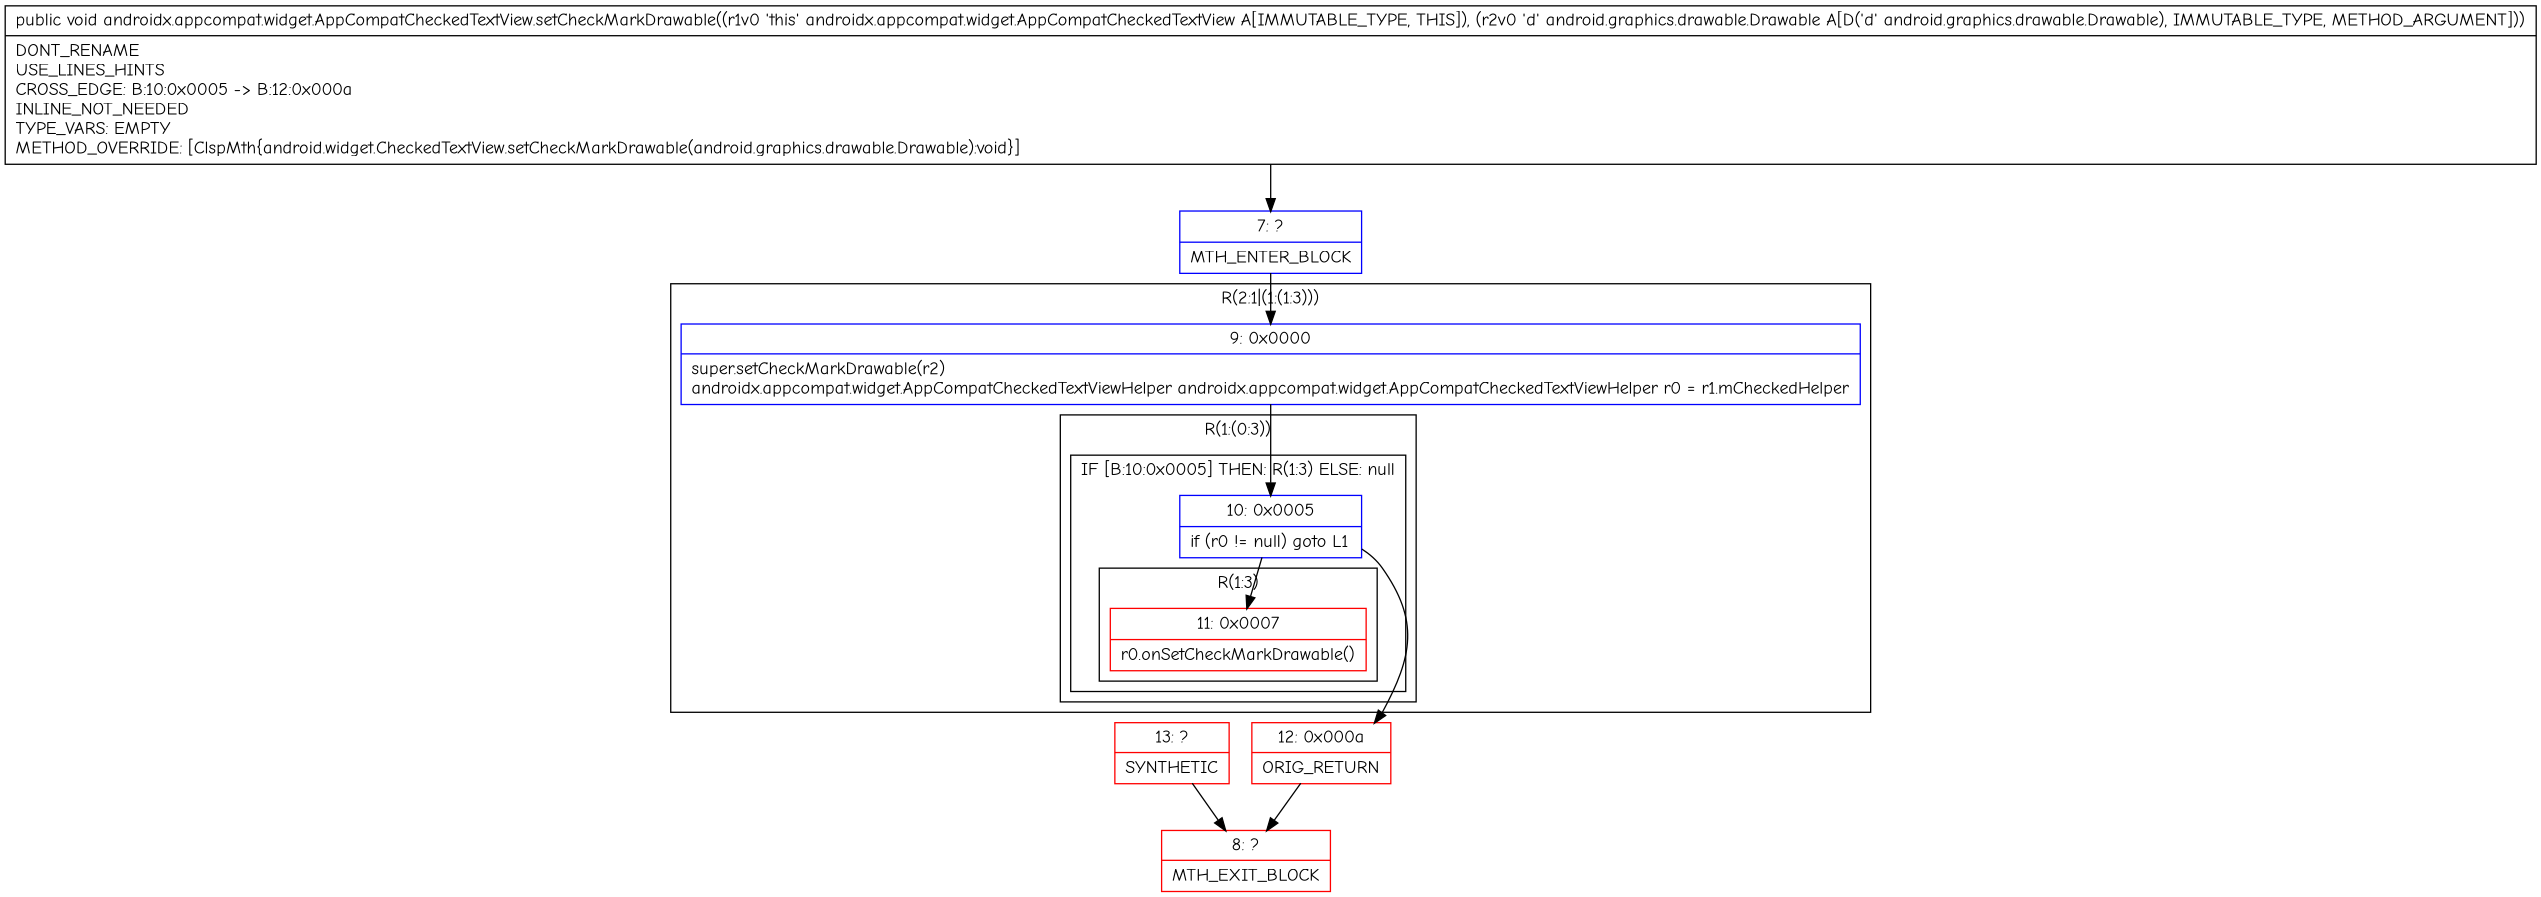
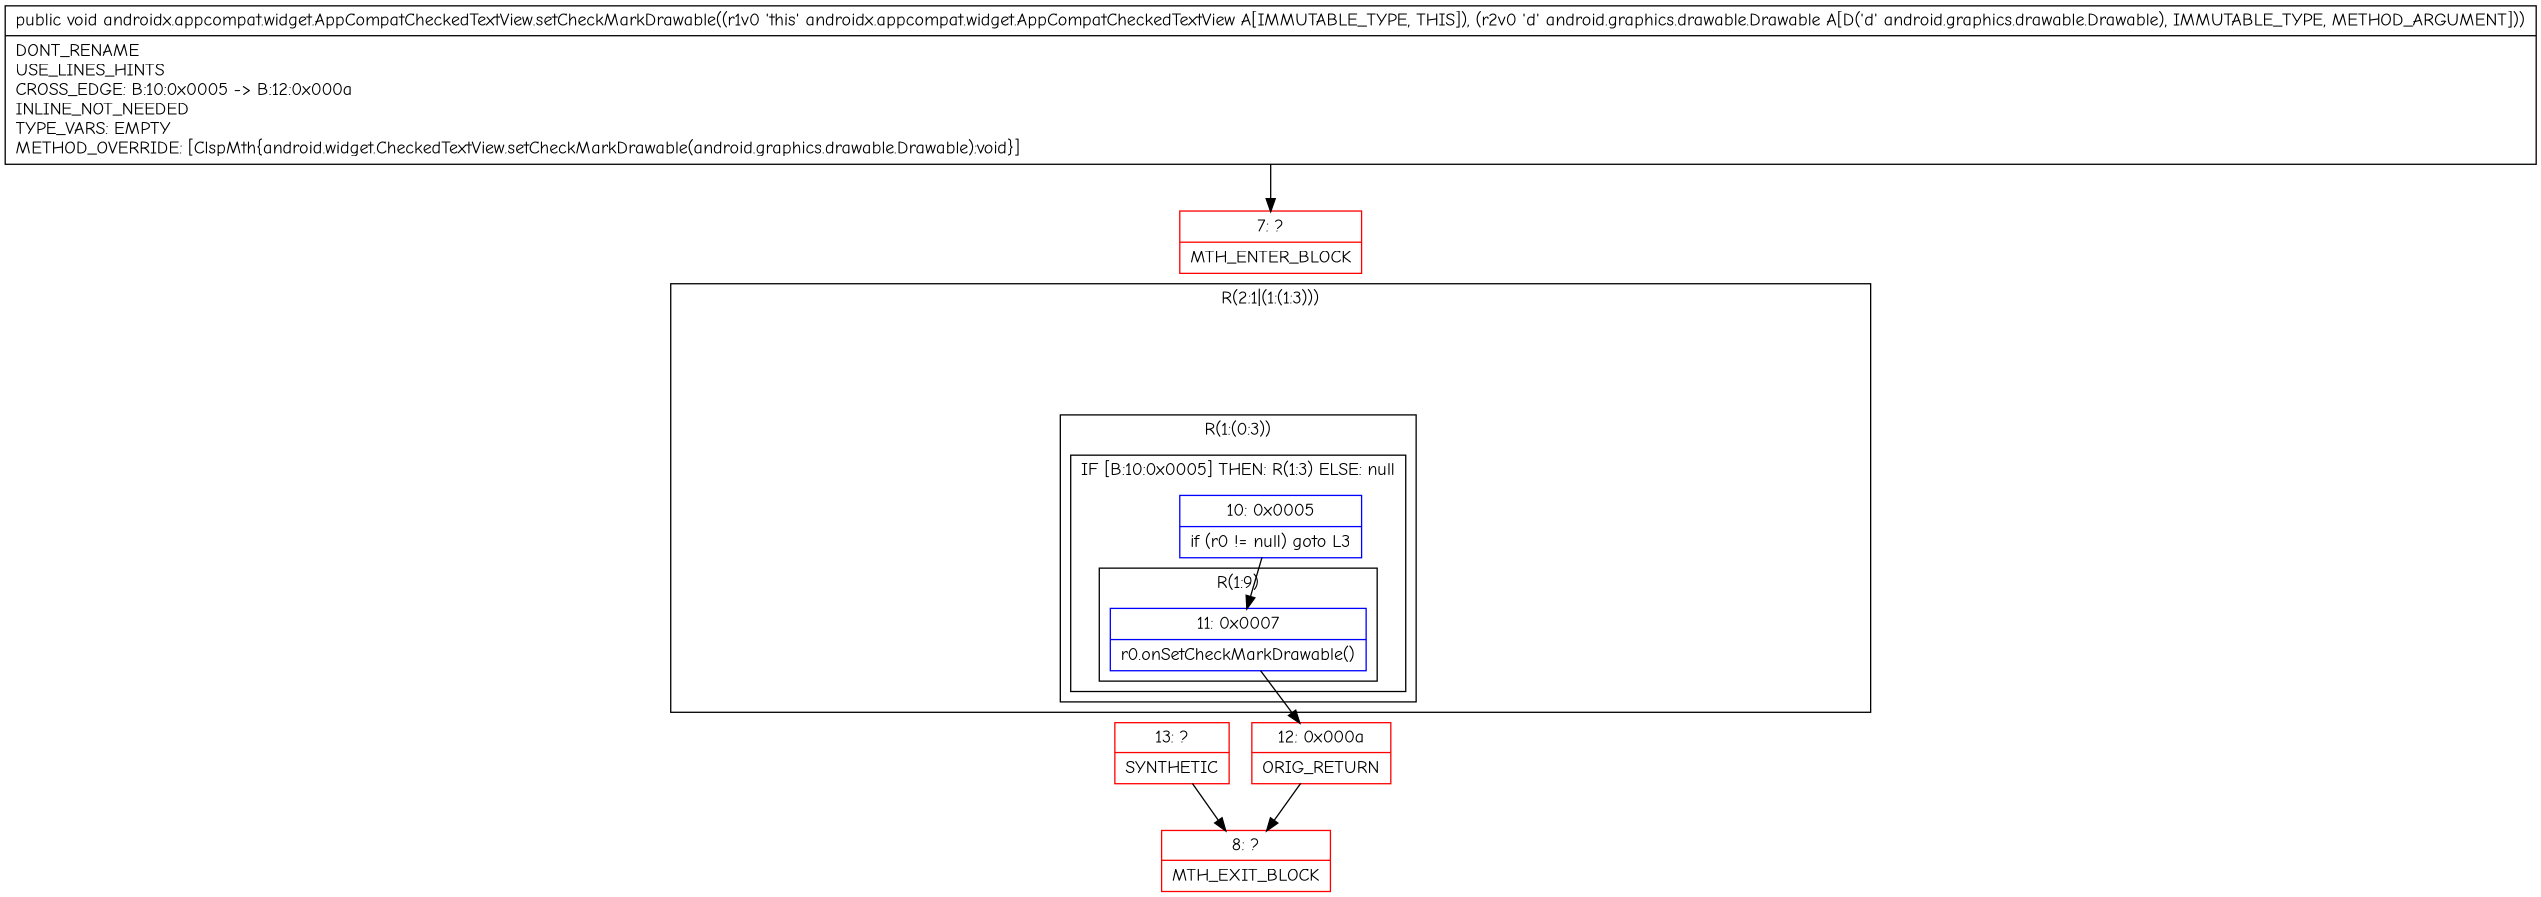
node "7: ?": color blue -> red
node "9: 0x0000": removed
node "10: 0x0005": text "if (r0 != null) goto L1" -> "if (r0 != null) goto L3"
cluster "R(1:3)": label "R(1:3)" -> "R(1:9)"
edge "10: 0x0005" -> "12: 0x000a": now "11: 0x0007" -> "12: 0x000a"
node "11: 0x0007": color red -> blue
